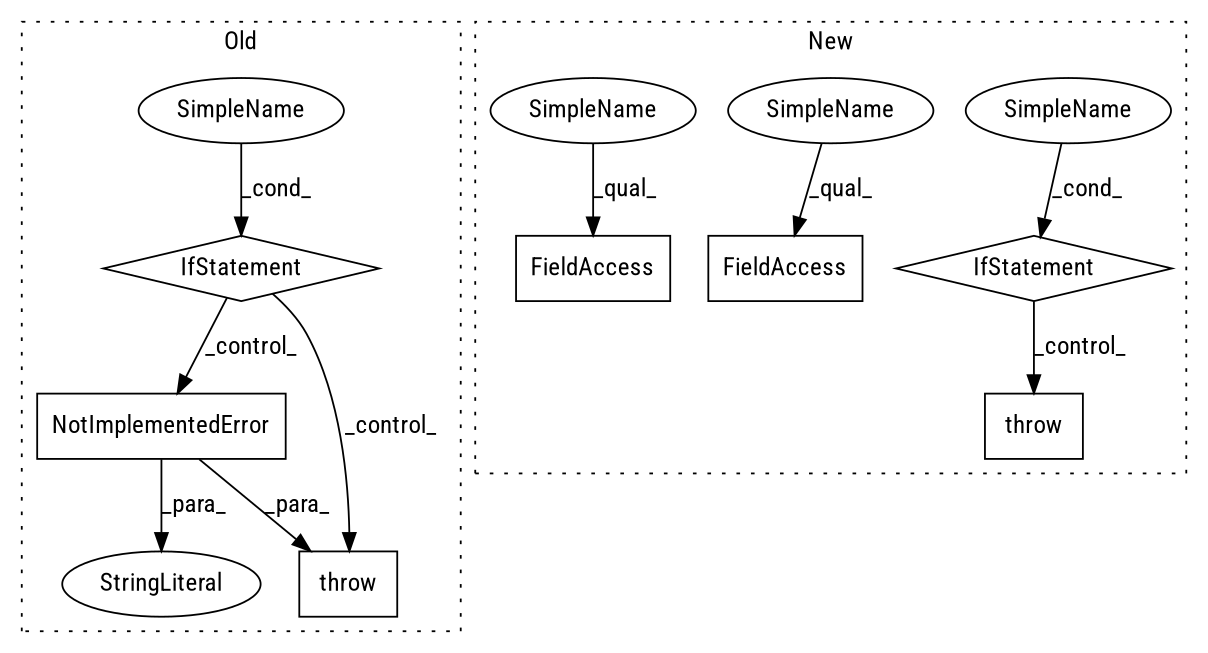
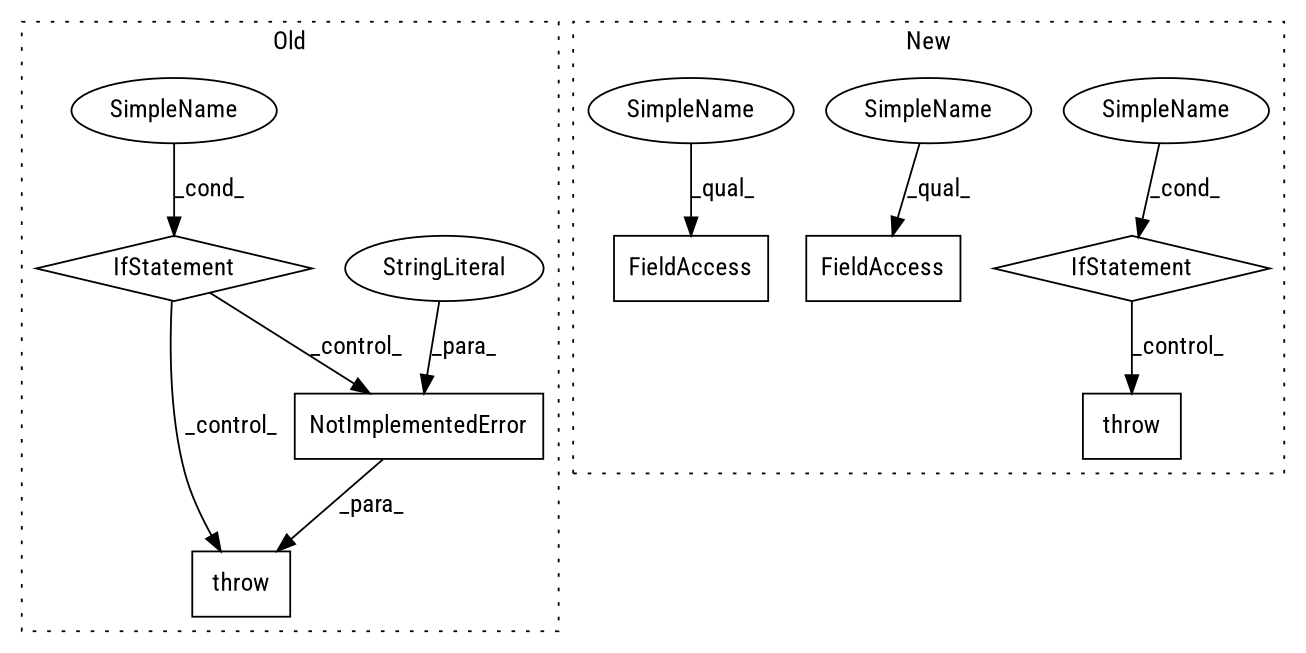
edge "NotImplementedError" -> "StringLiteral": reversed
